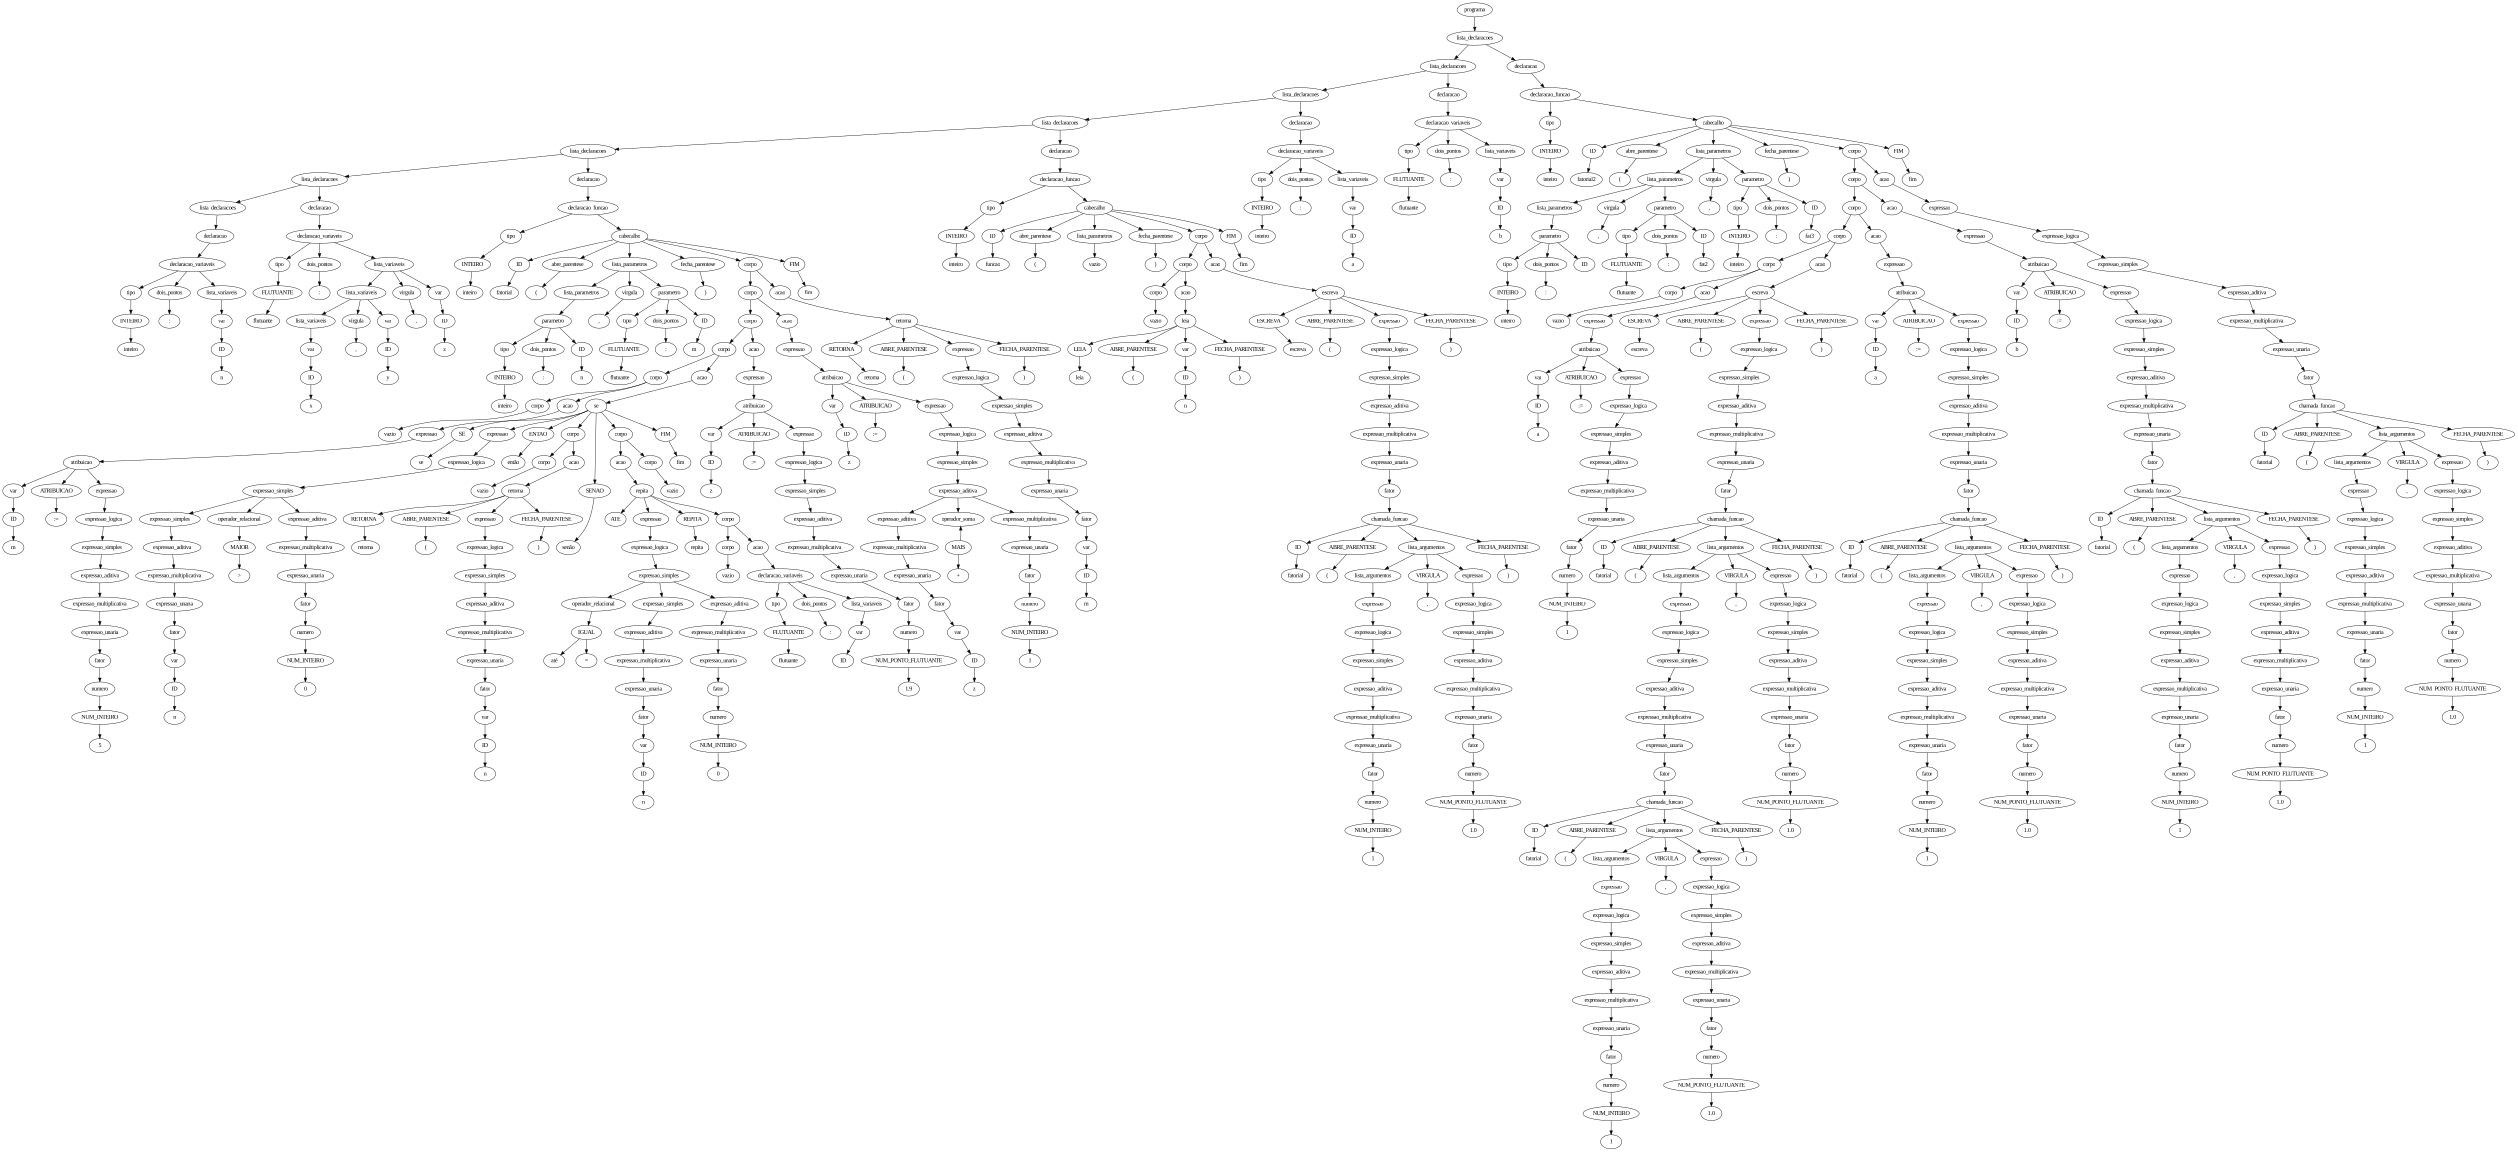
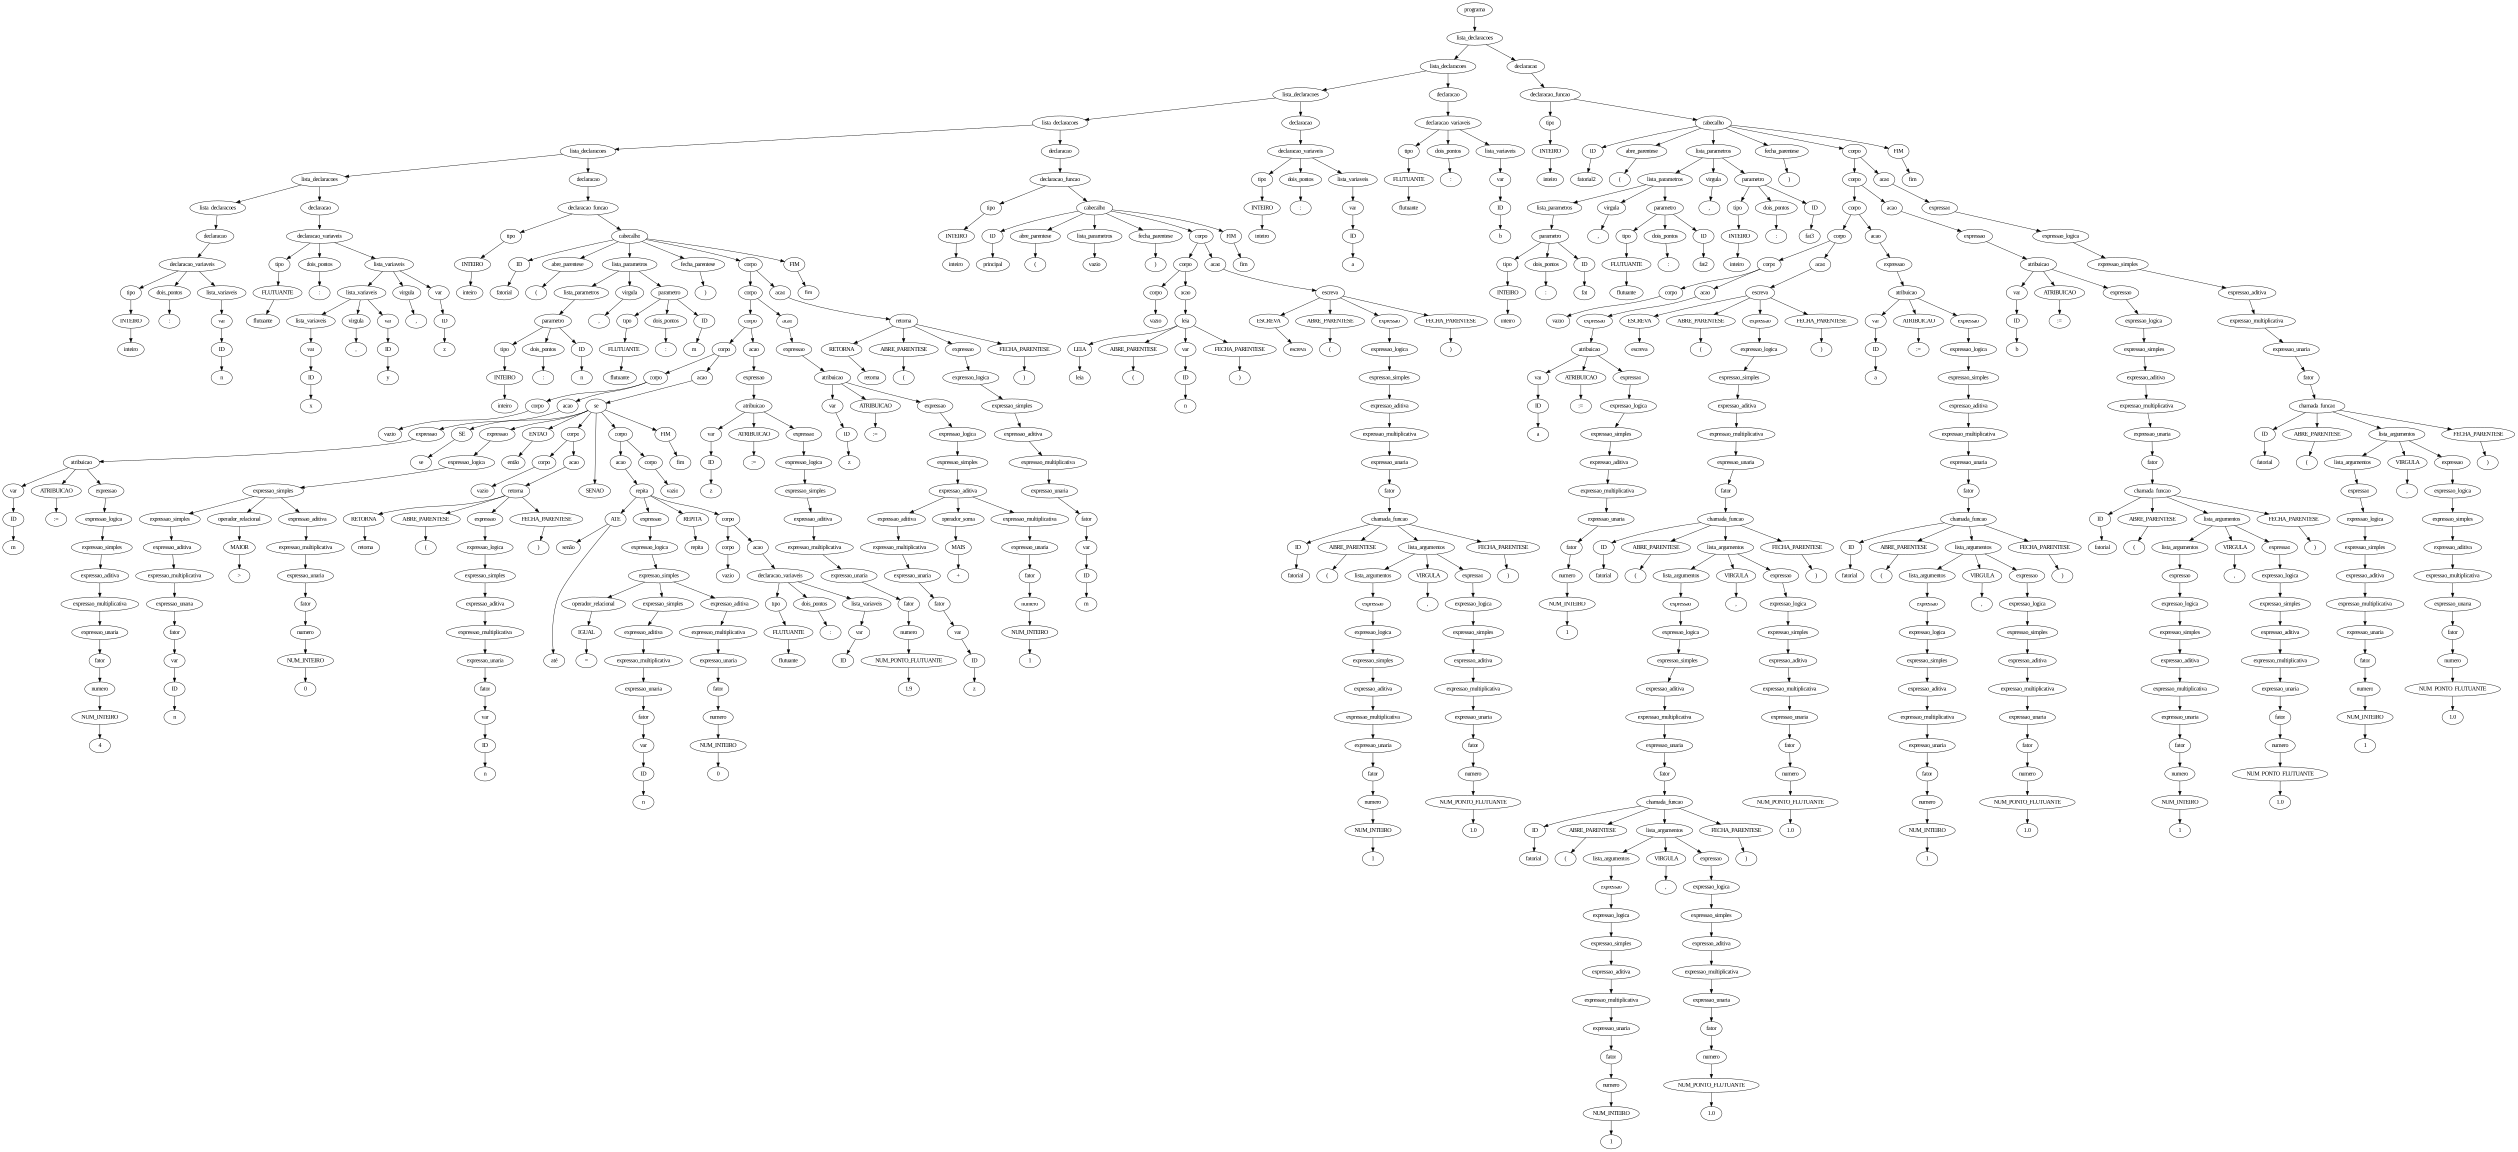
node "funcao": label "funcao" -> "principal"
node "fat": added
edge "SENAO" -> "senão": now "ATE" -> "senão"
edge "MAIS" -> "operador_soma": reversed
edge "IGUAL" -> "até": now "ATE" -> "até"
node "5": label "5" -> "4"
